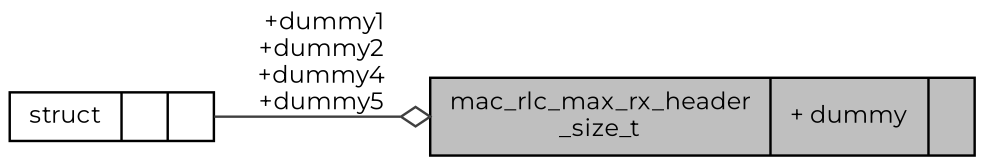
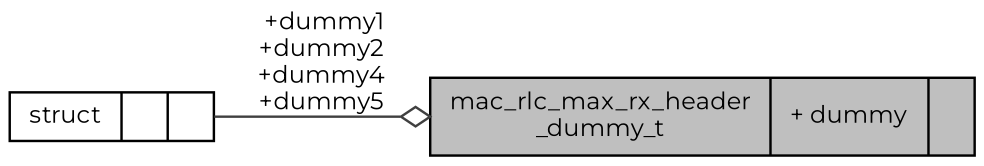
node "mac_rlc_max_rx_header": text "_size_t" -> "_dummy_t"
